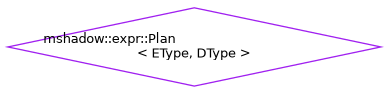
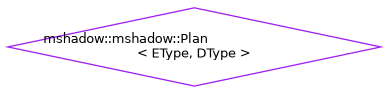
node "mshadow::expr::Plan < EType, DType >": label "mshadow::expr::Plan < EType, DType >" -> "mshadow::mshadow::Plan < EType, DType >"
